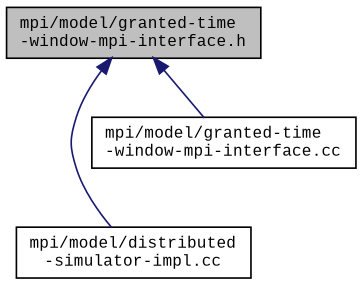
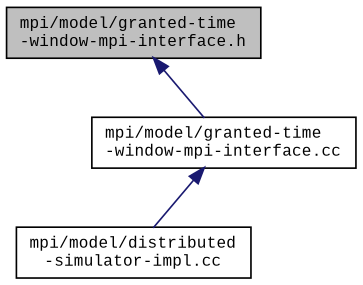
edge "mpi/model/distributed -simulator-impl.cc" -> "mpi/model/granted-time -window-mpi-interface.h": now "mpi/model/distributed -simulator-impl.cc" -> "mpi/model/granted-time -window-mpi-interface.cc"
